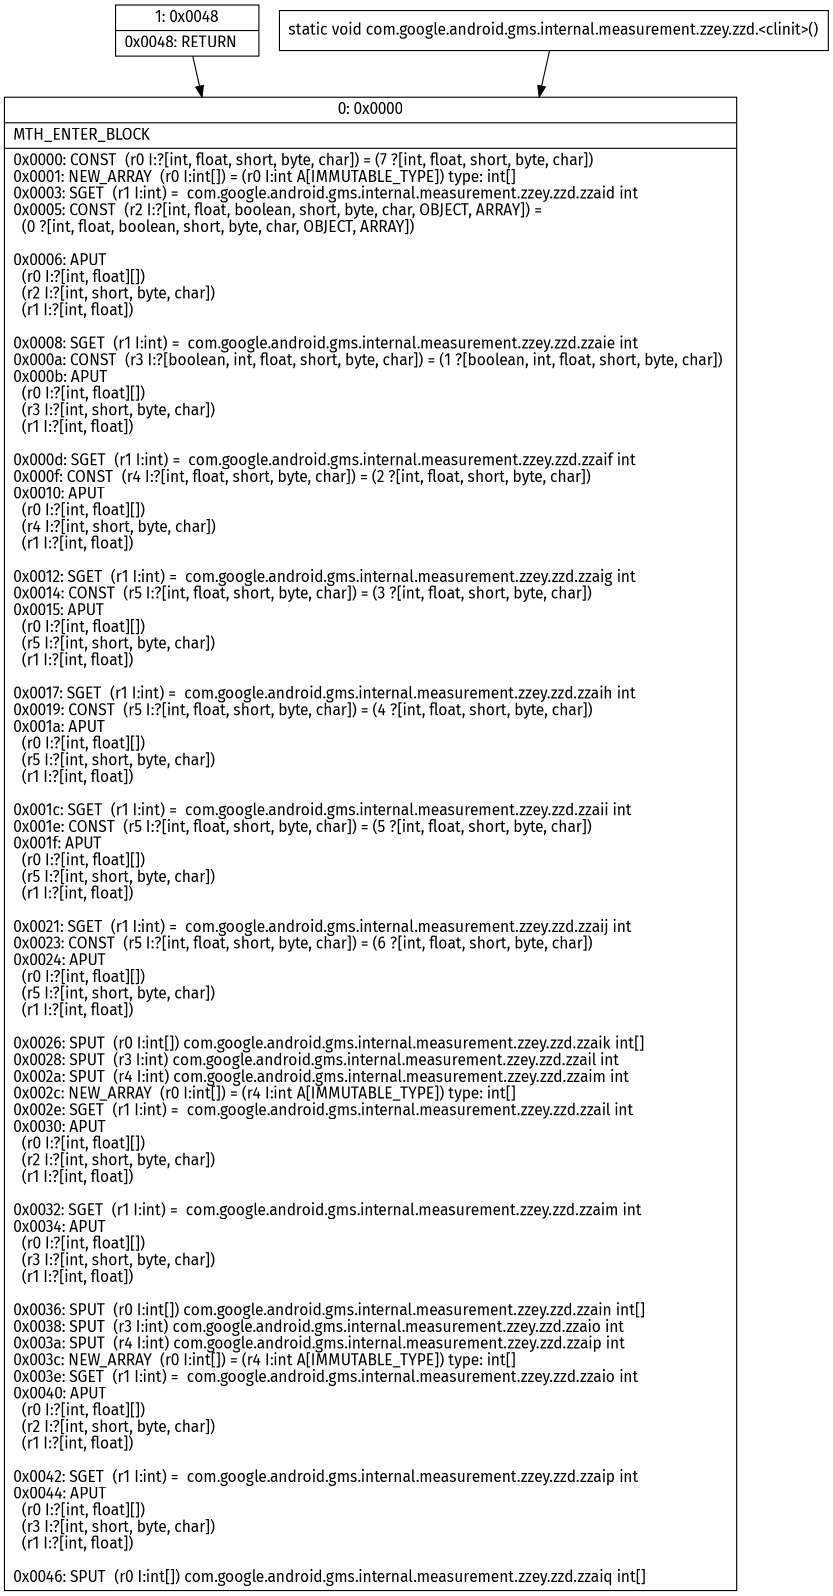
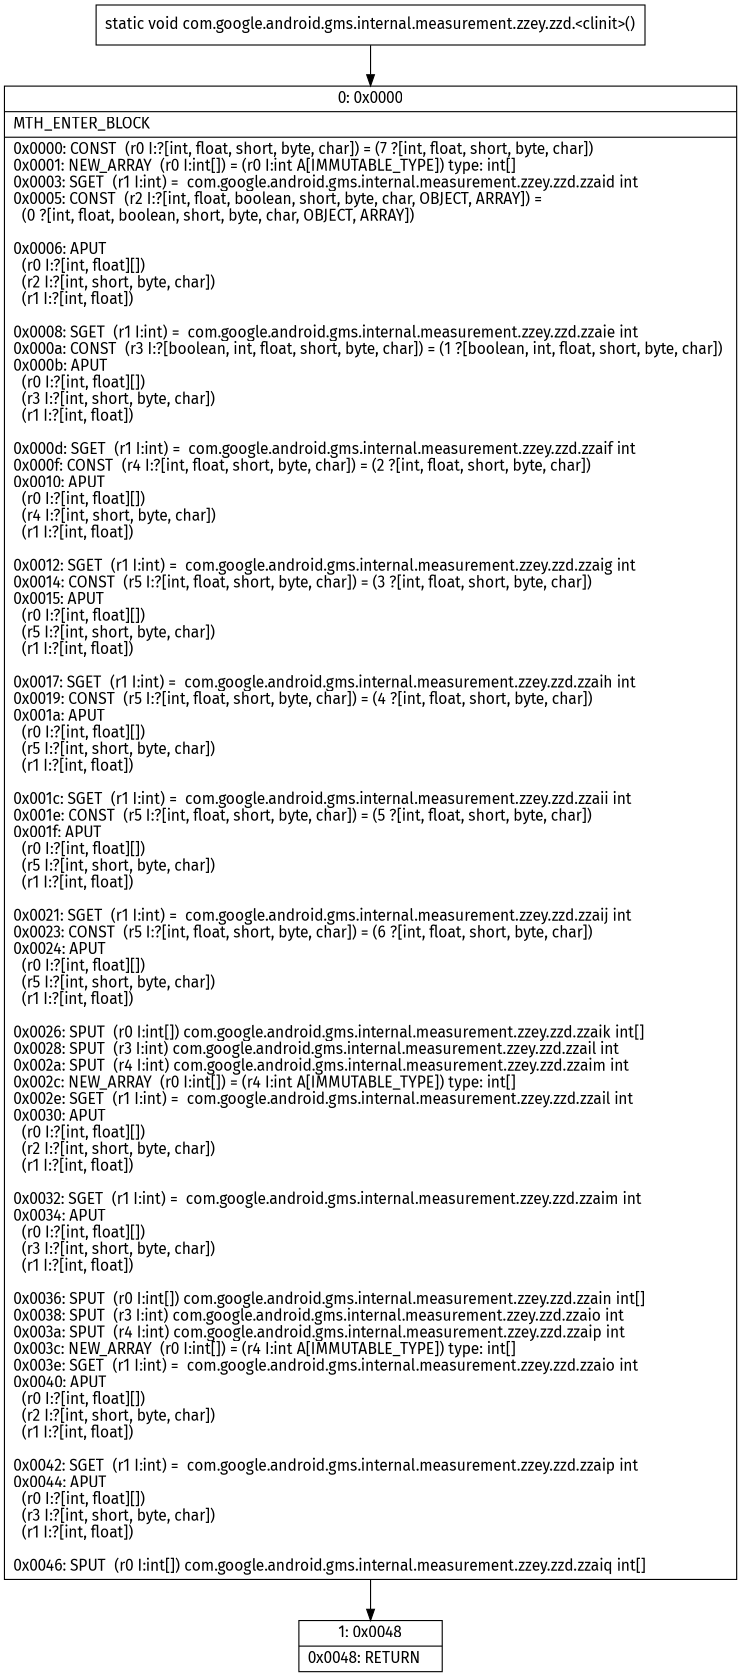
edge "1: 0x0048" -> "0: 0x0000": reversed
